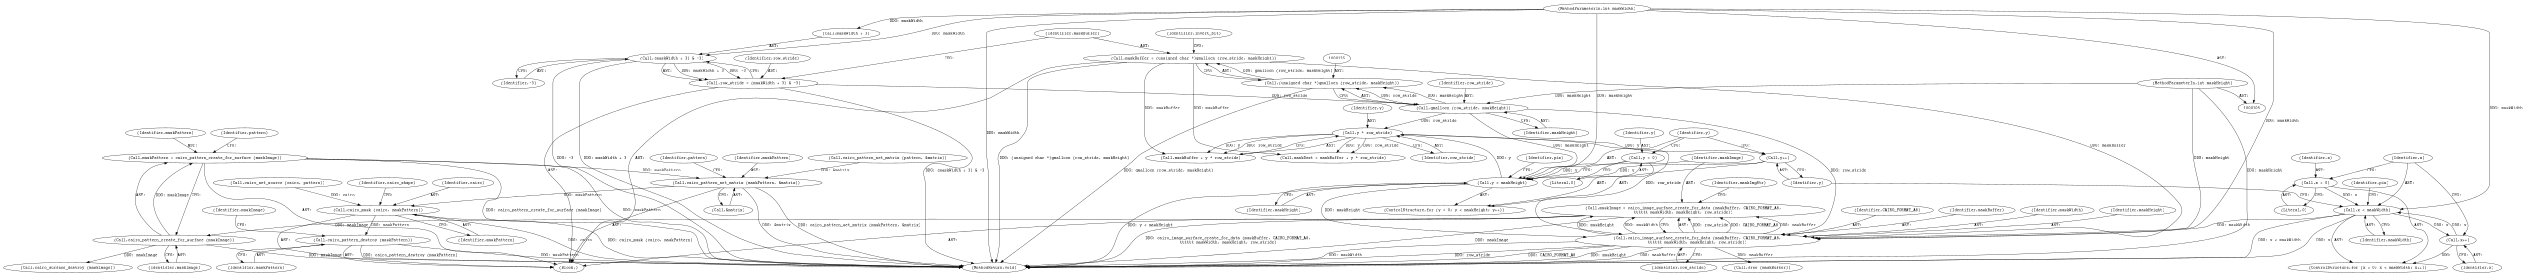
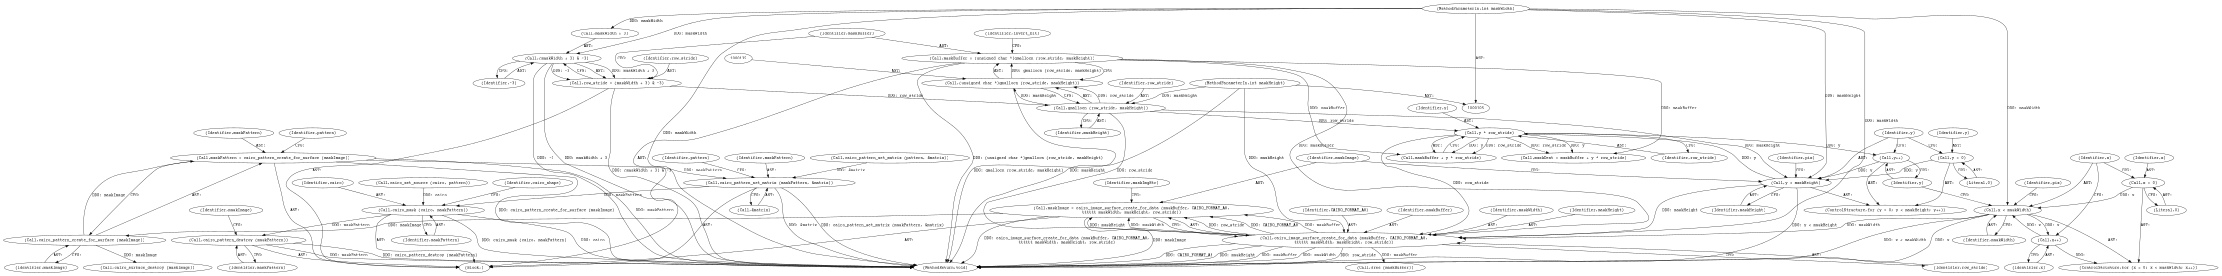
edge "(Call,cairo_pattern_create_for_surface (maskImage))" -> "(MethodReturn,void)": removed, label "DDG: maskImage"
